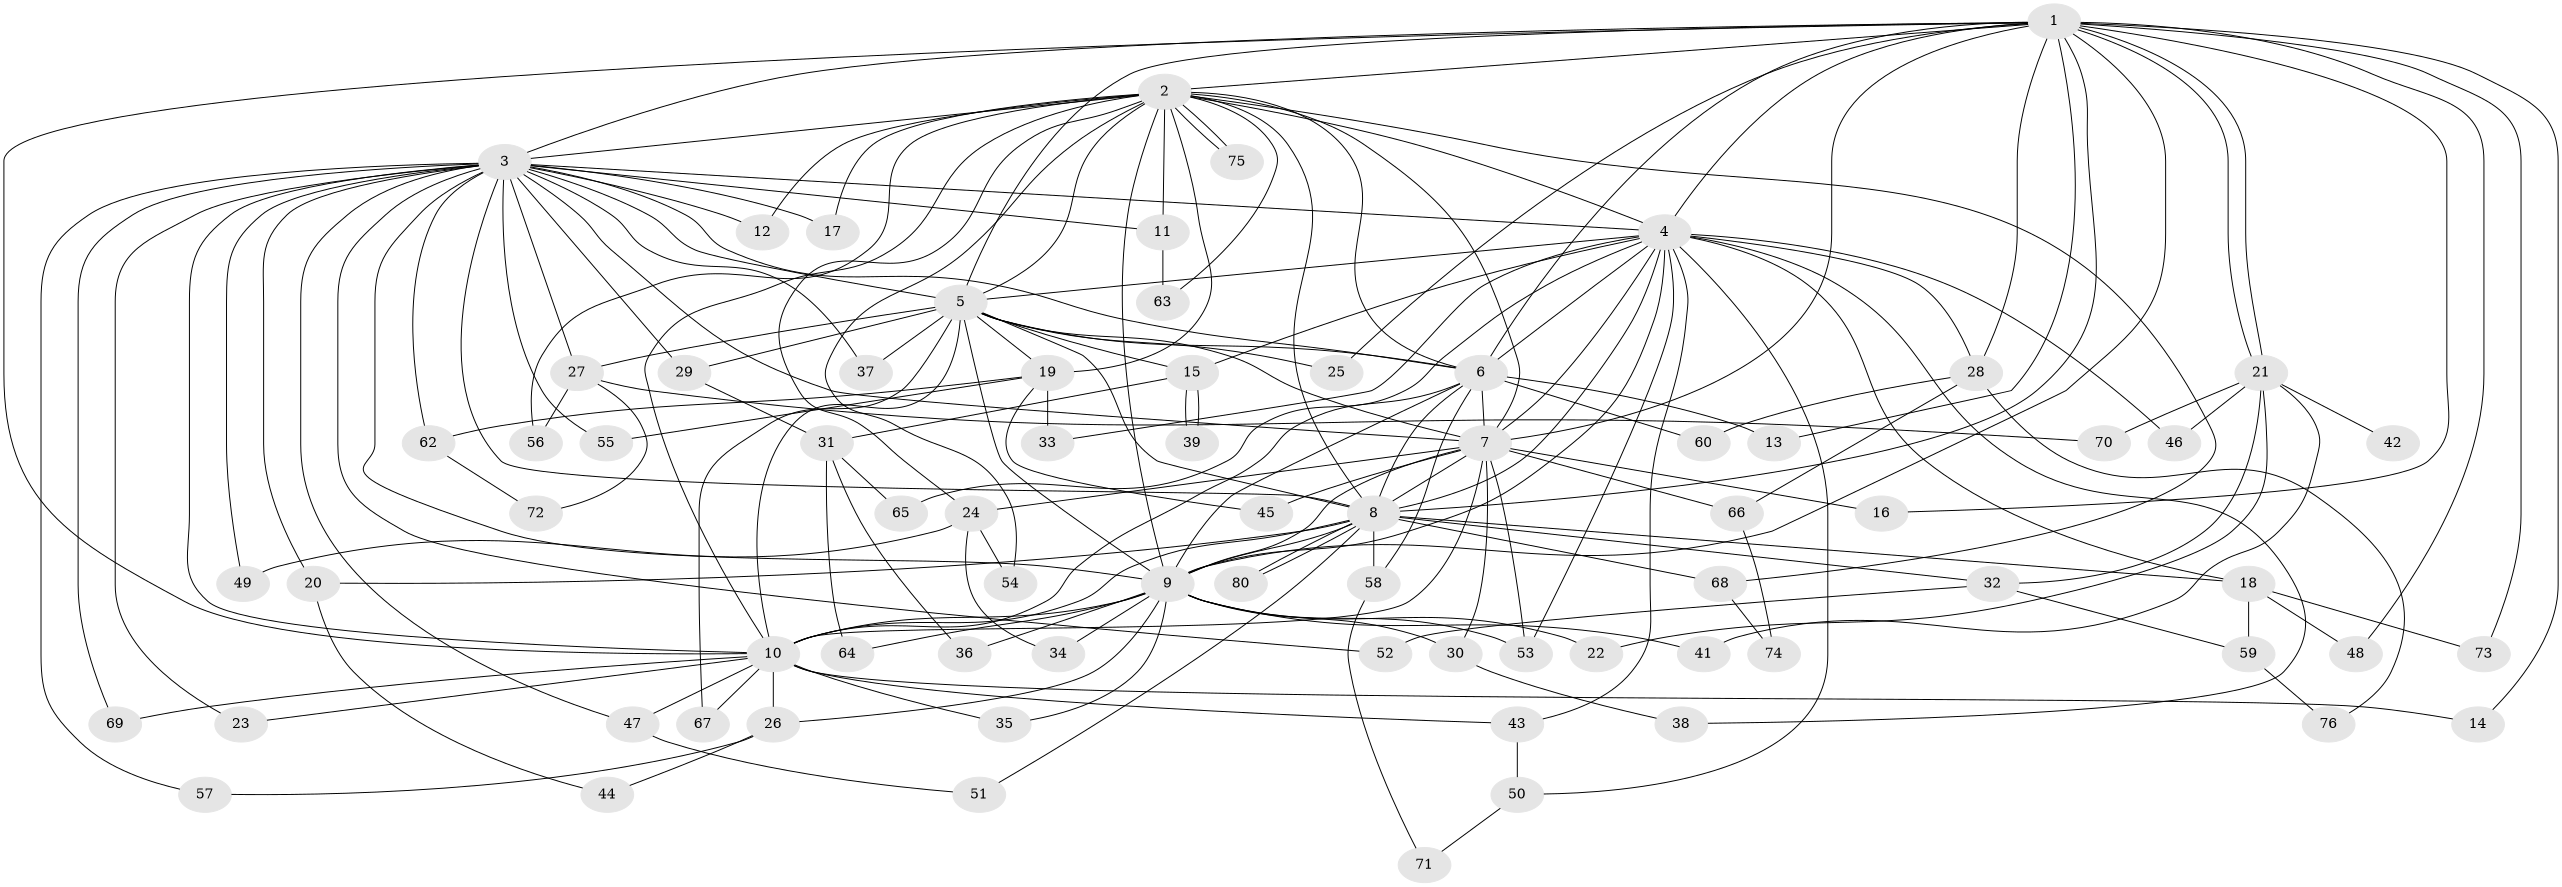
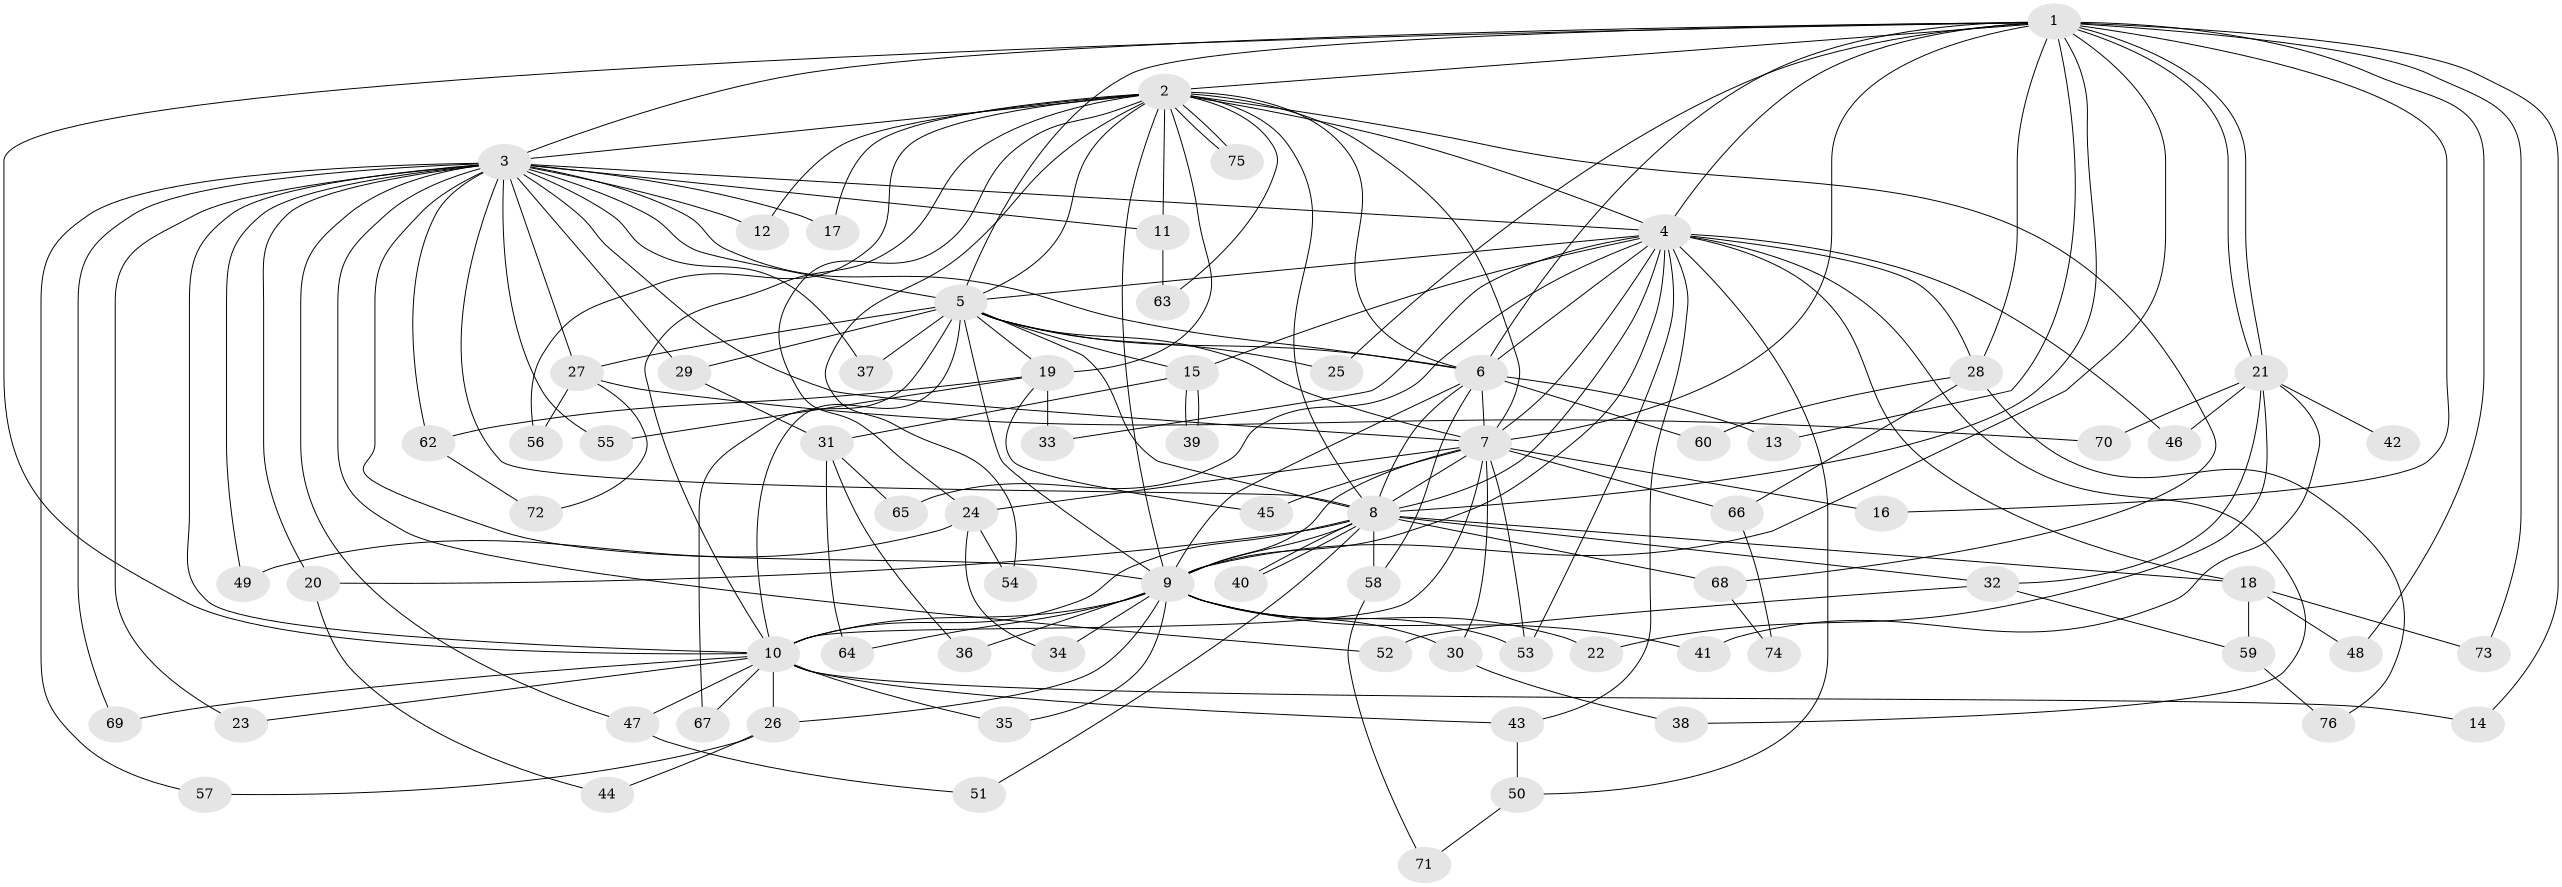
edge "6" -- "10": removed
node "80": label "80" -> "40"
